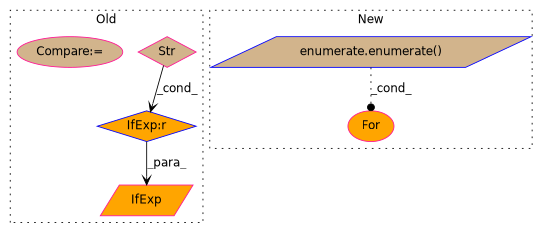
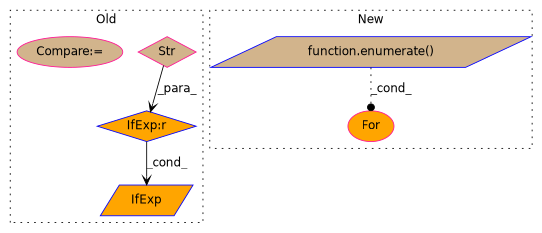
node "enumerate.enumerate()": label "enumerate.enumerate()" -> "function.enumerate()"
edge "Str" -> "IfExp:r": label "_cond_" -> "_para_"
edge "IfExp:r" -> "IfExp": label "_para_" -> "_cond_"
node "IfExp": color deeppink -> blue
